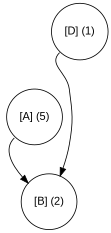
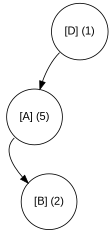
edge "[D] (1)" -> "[B] (2)": now "[D] (1)" -> "[A] (5)"
